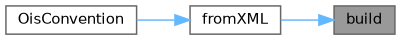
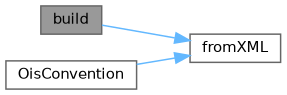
edge "fromXML" -> "build": reversed
